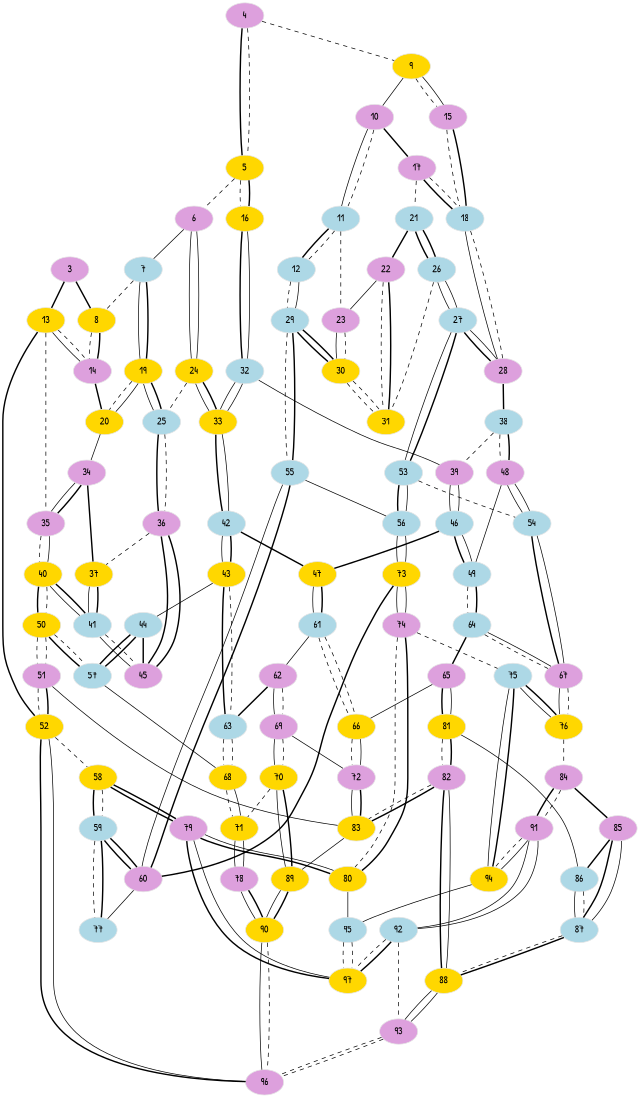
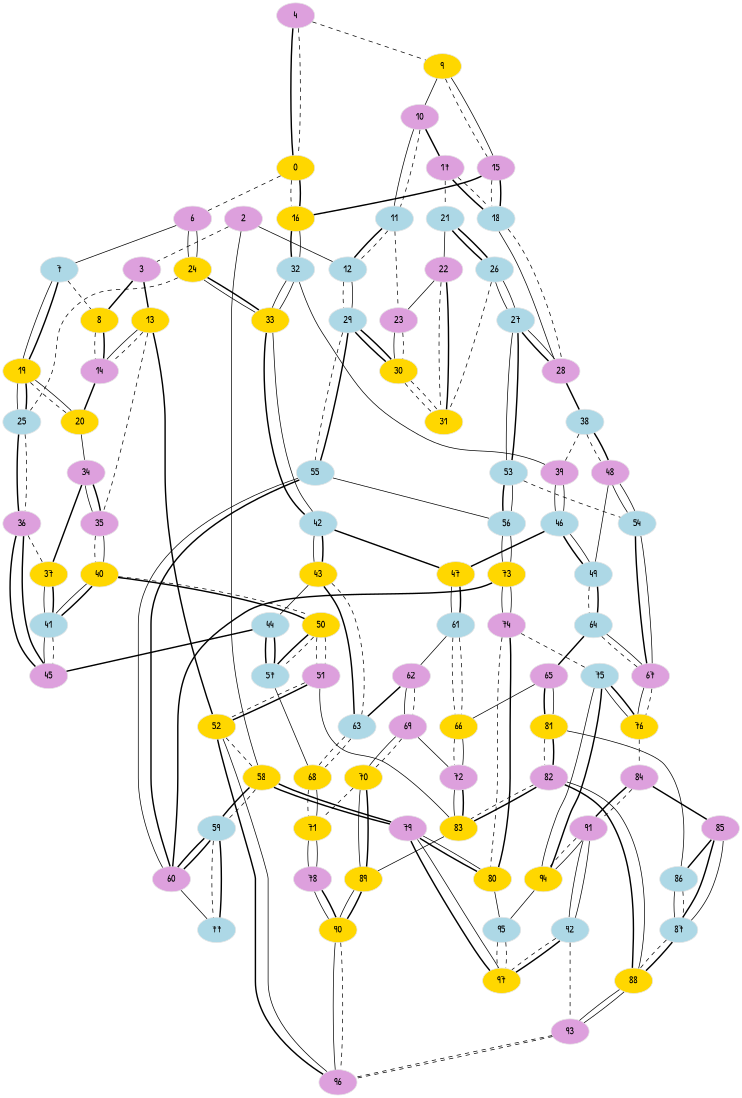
node "5": label "5" -> "0"
edge "15" -- "16": added
node "2": added
edge "21" -- "22": style bold -> solid
